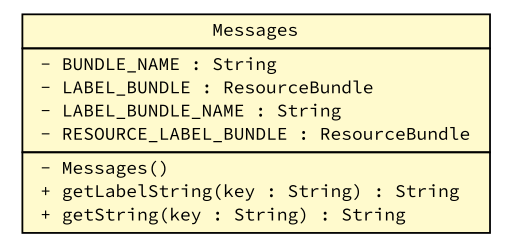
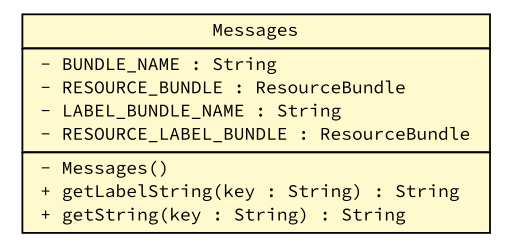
node "Messages": text "- LABEL_BUNDLE : ResourceBundle" -> "- RESOURCE_BUNDLE : ResourceBundle"
